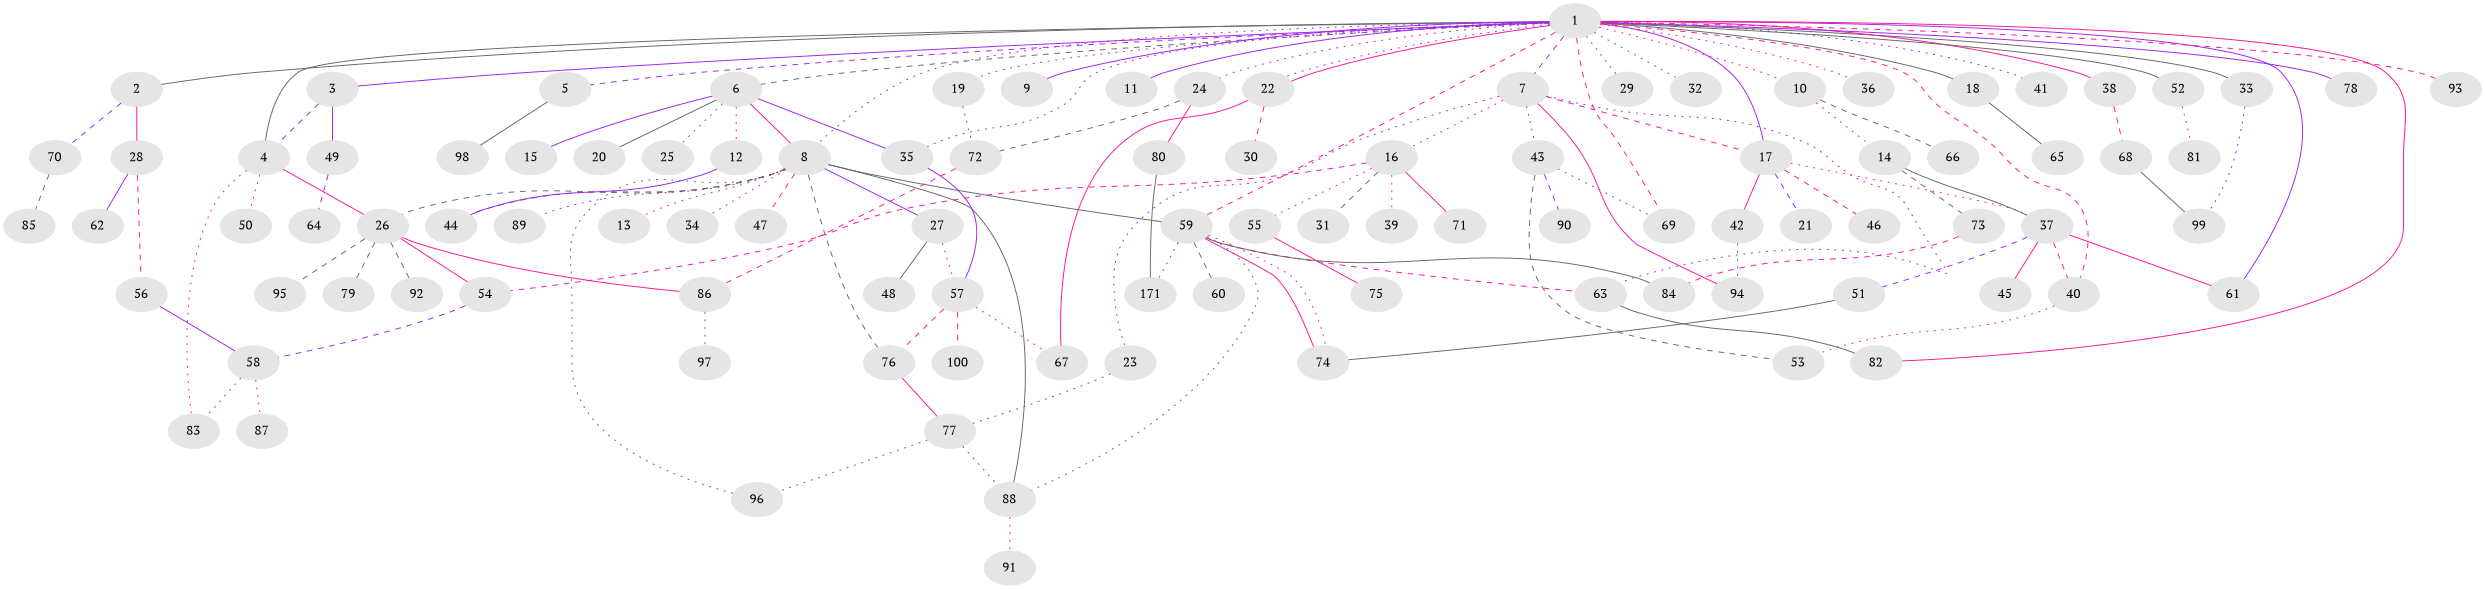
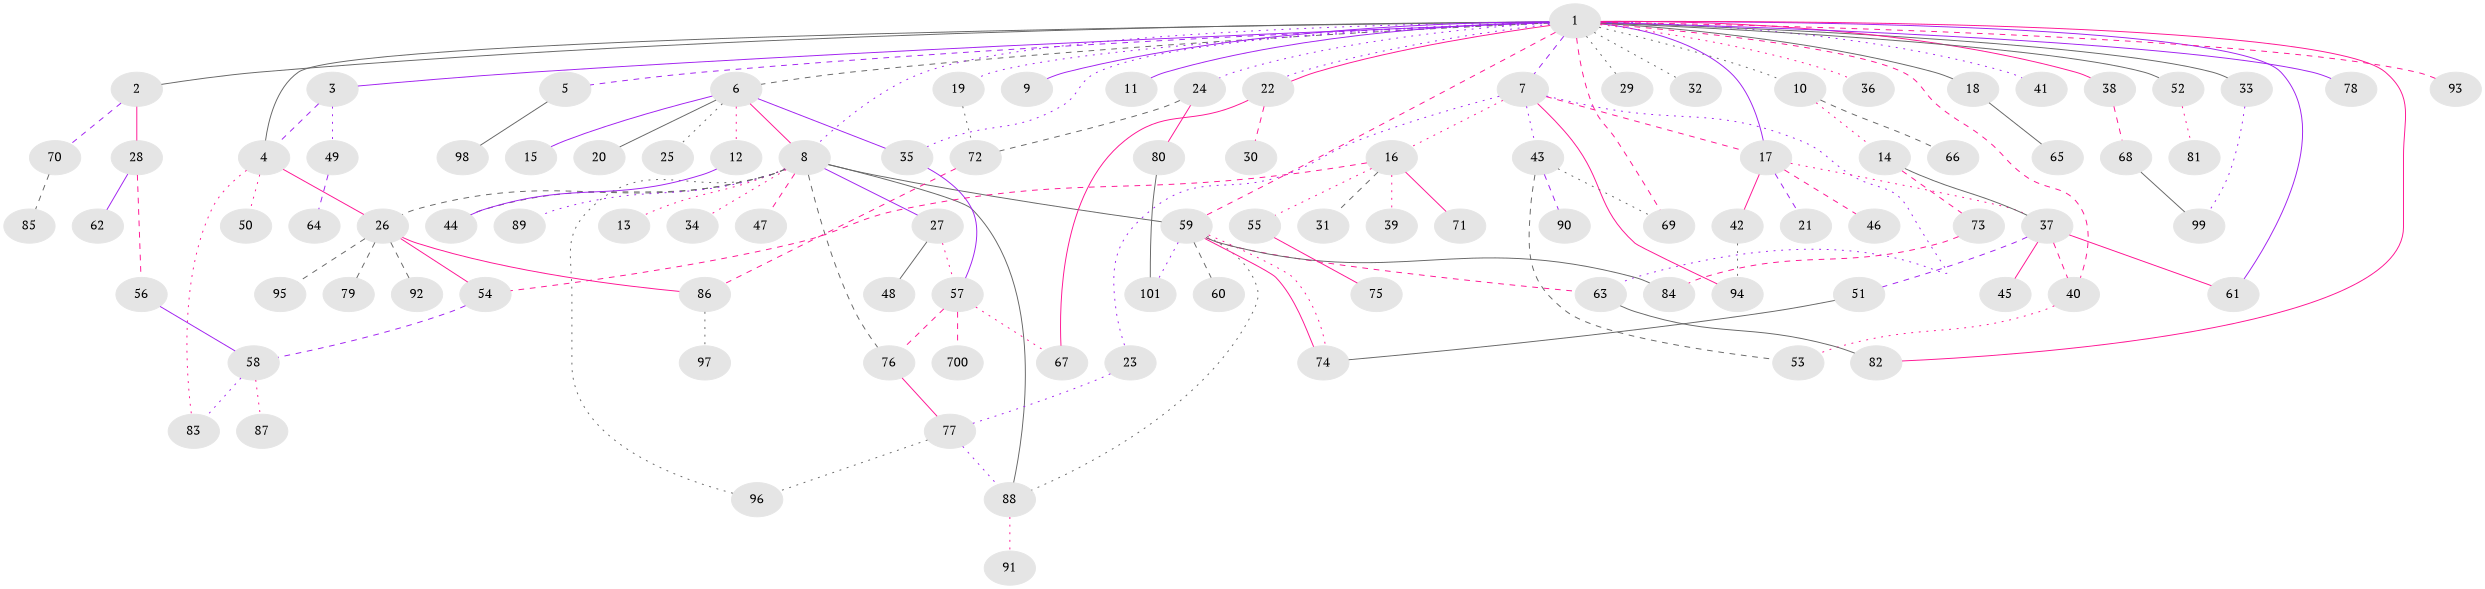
edge "1" -- "10": color deeppink -> gray40
edge "3" -- "49": style solid -> dotted
edge "14" -- "73": color gray40 -> deeppink
node "171": label "171" -> "101"
node "100": label "100" -> "700"
